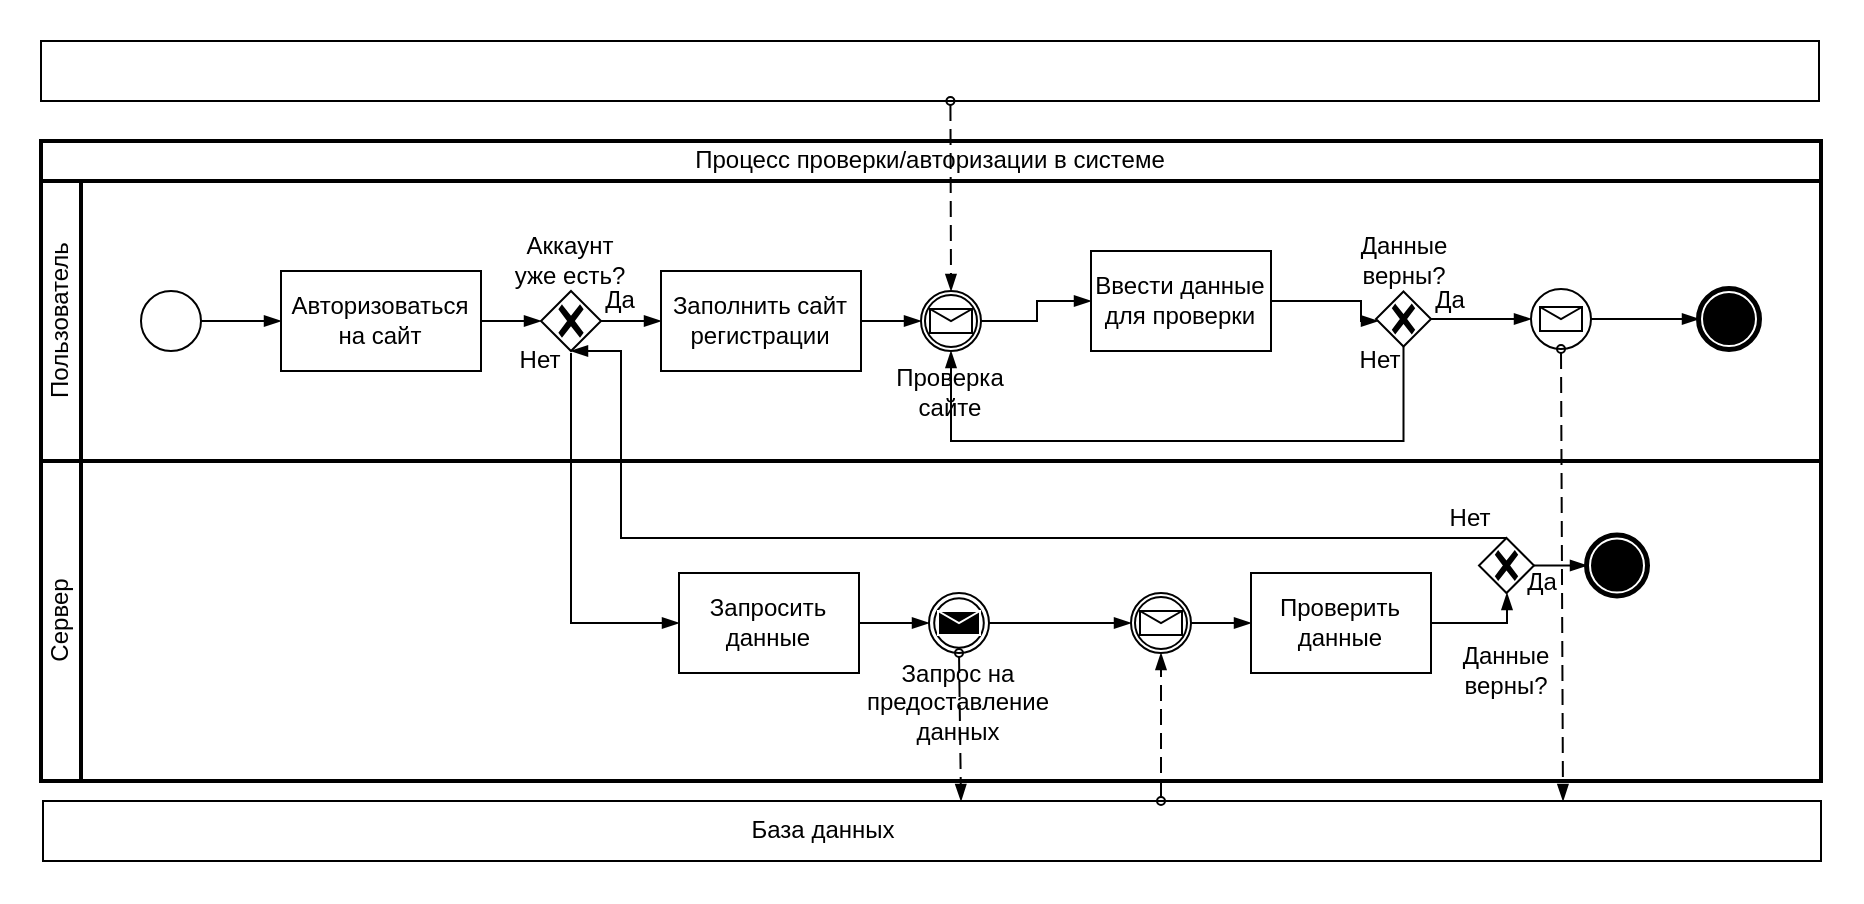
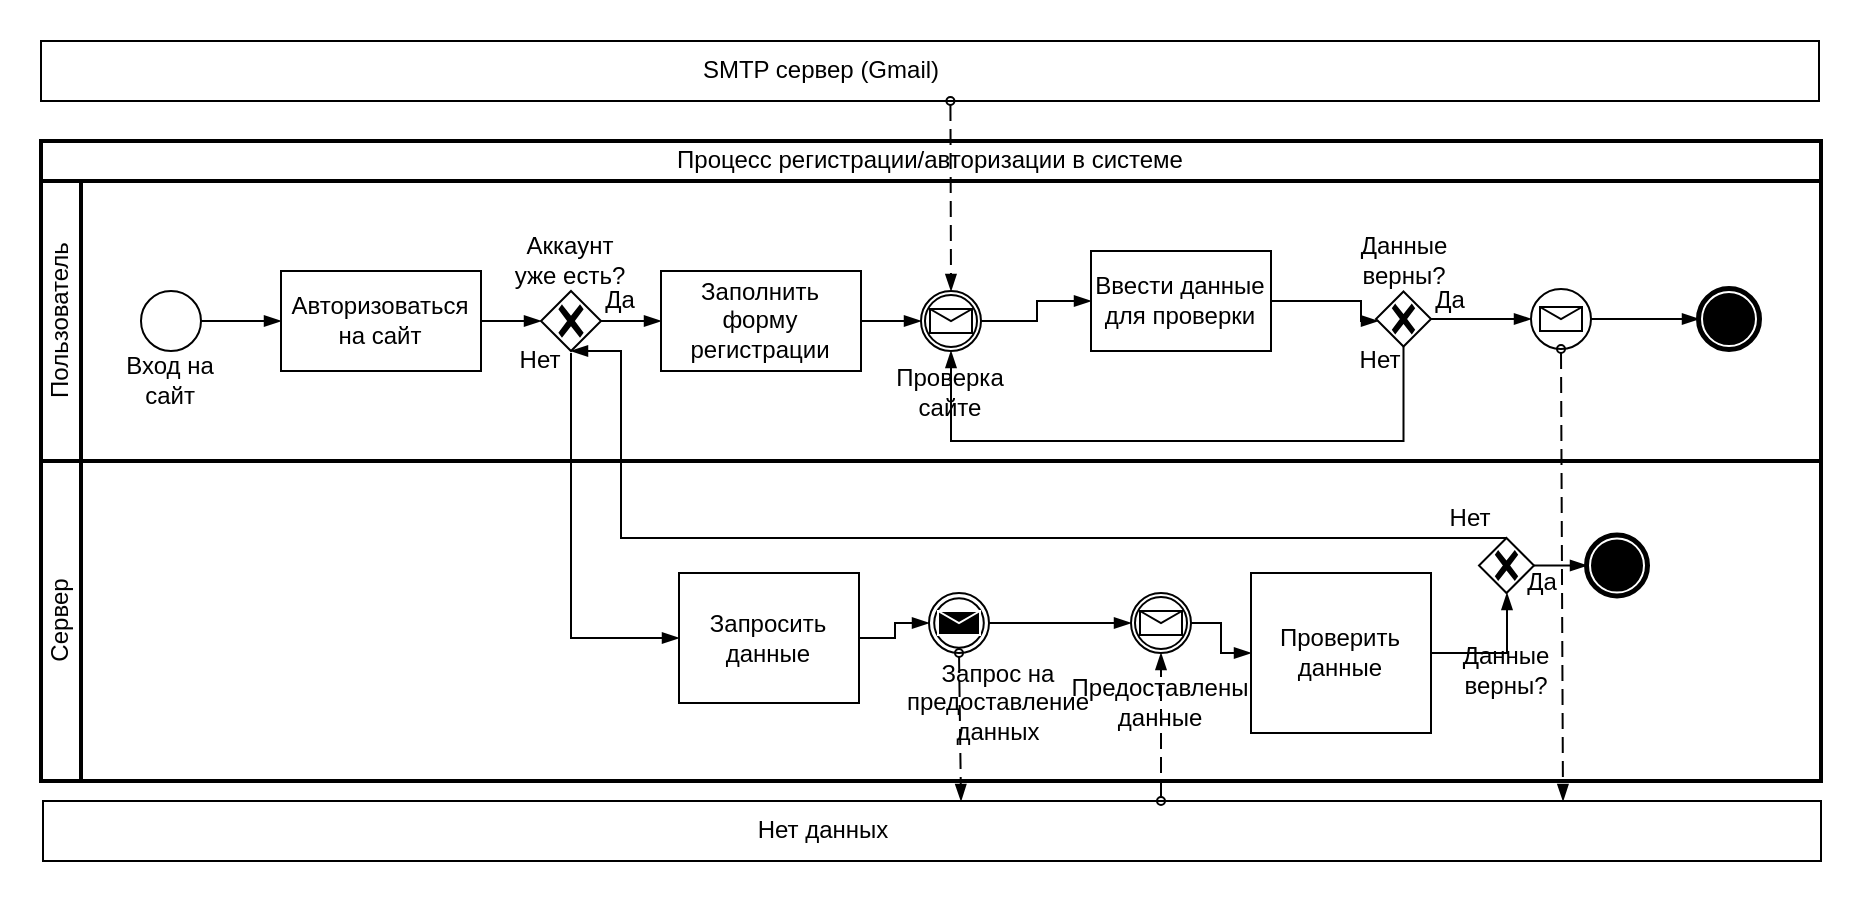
node "SMTP сервер (Gmail)": added
node "Процесс проверки/авторизации в системе": label "Процесс проверки/авторизации в системе" -> "Процесс регистрации/авторизации в системе"
node "Заполнить сайт регистрации": label "Заполнить сайт регистрации" -> "Заполнить форму регистрации"
node "Вход на сайт": added
node "Запросить данные": size 180x100 -> 180x130
node "Проверить данные": size 180x100 -> 180x160
node "Запрос на предоставление данных": moved (959, 703) -> (999, 703)
node "Предоставлены данные": added
node "База данных": label "База данных" -> "Нет данных"
